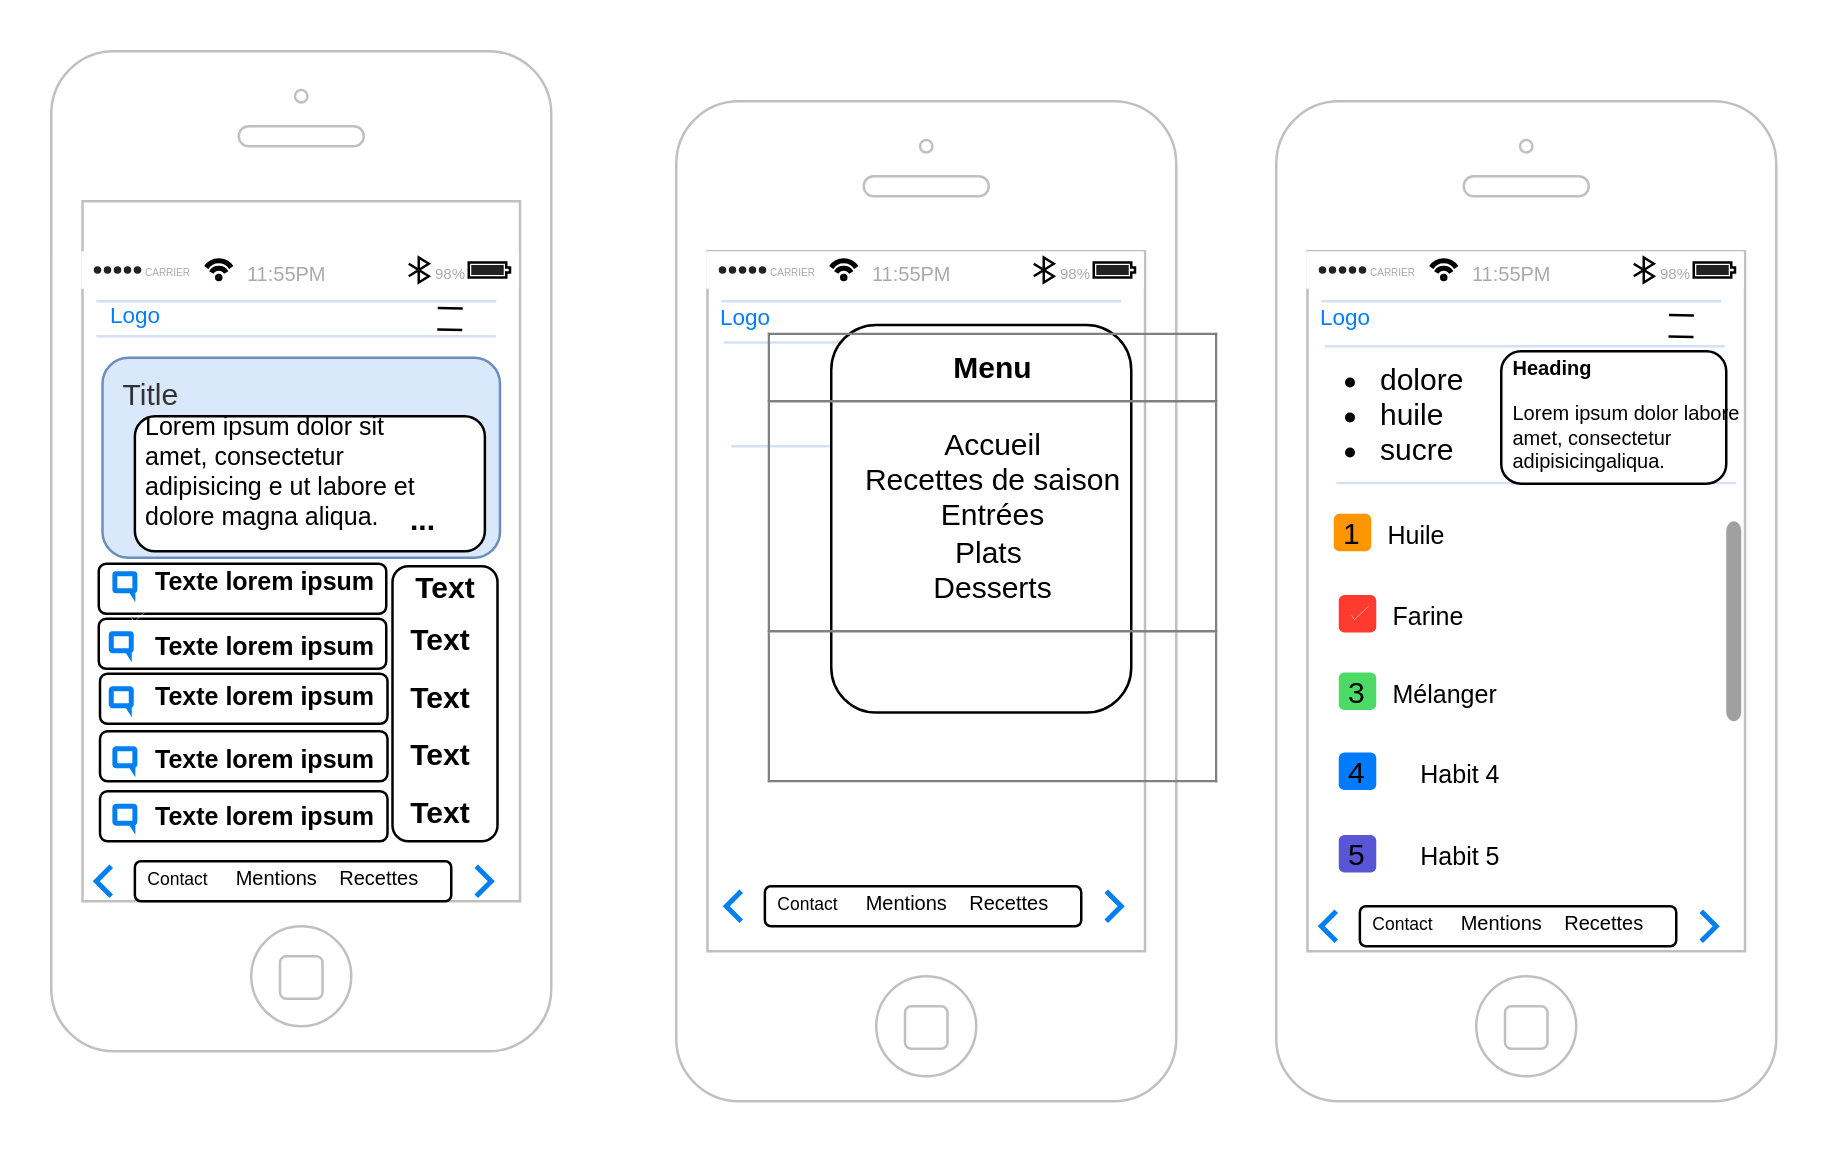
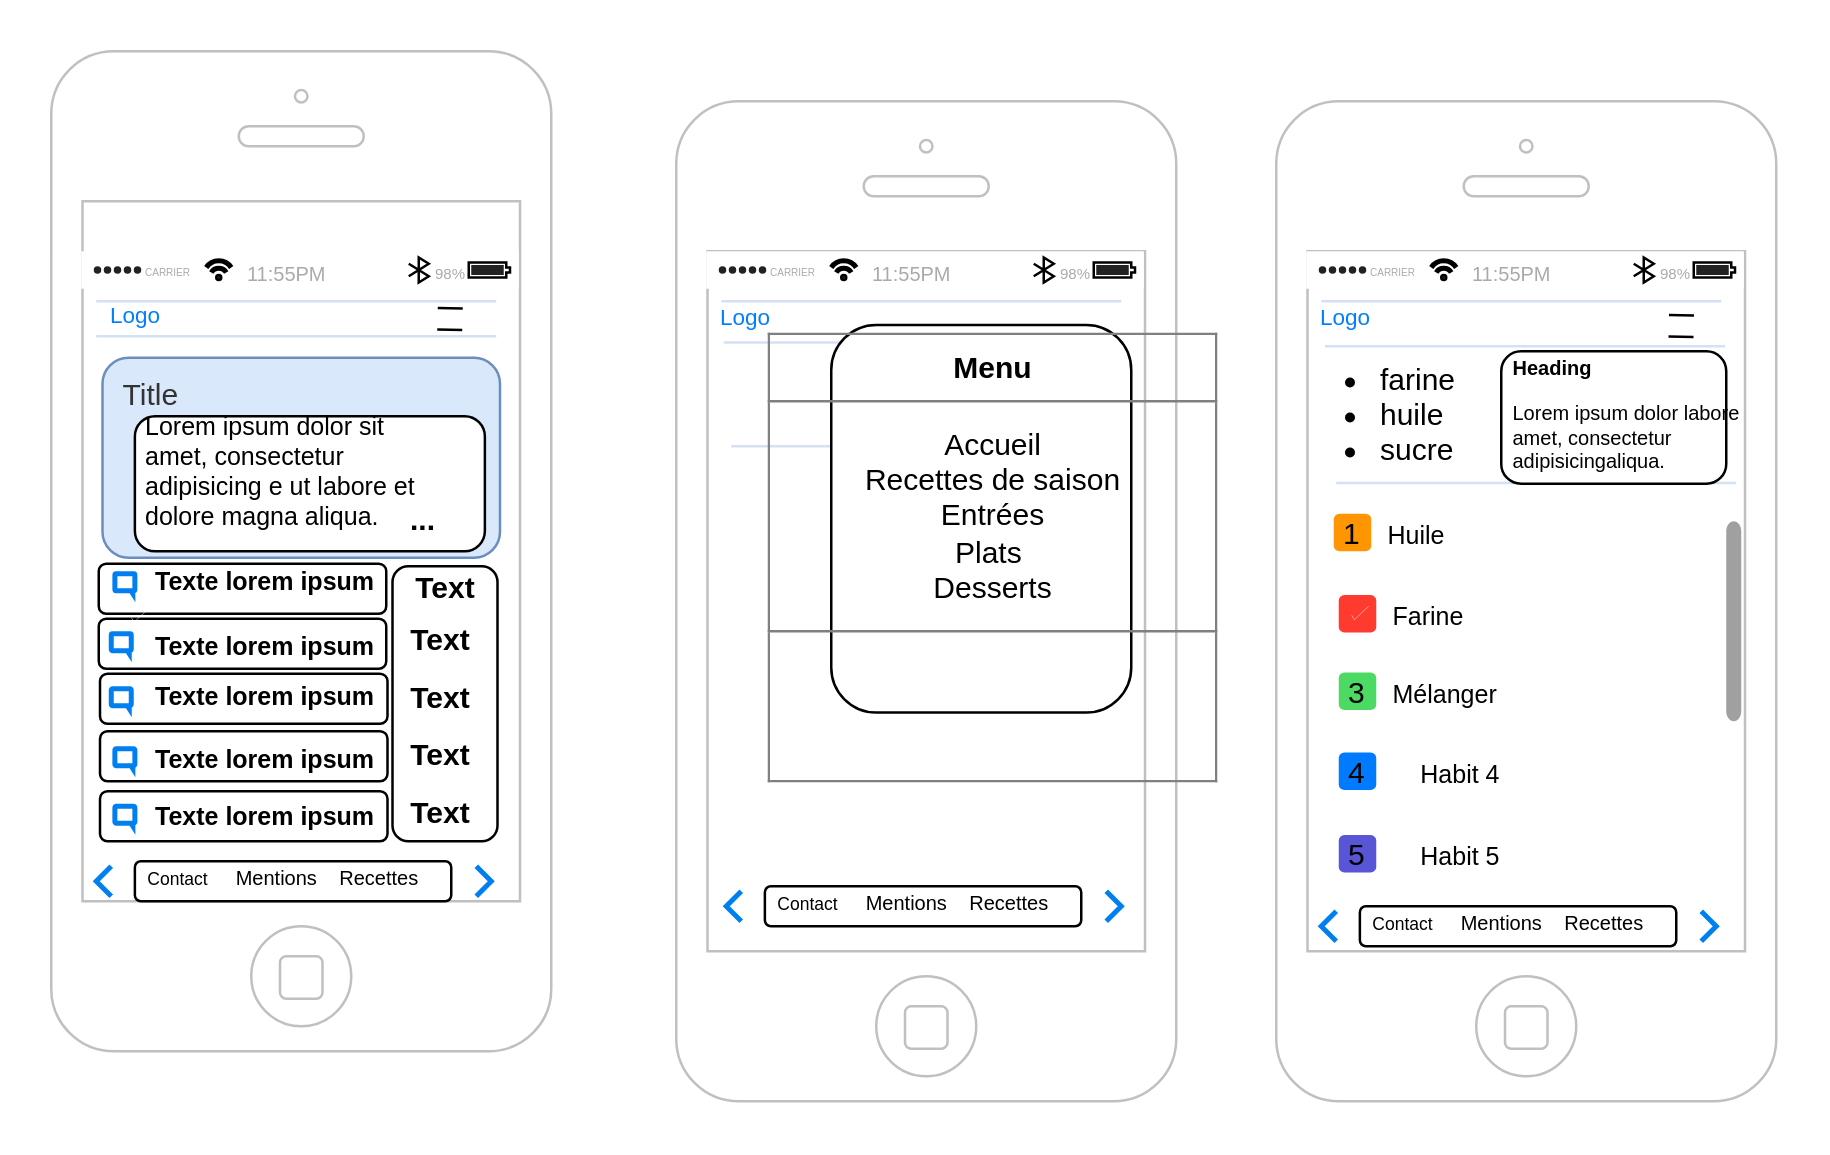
node "dolore huile sucre": label "dolore huile sucre" -> "farine huile sucre"
